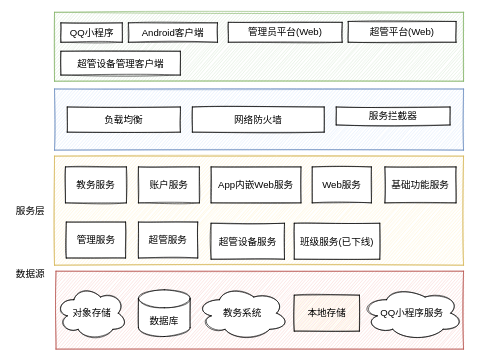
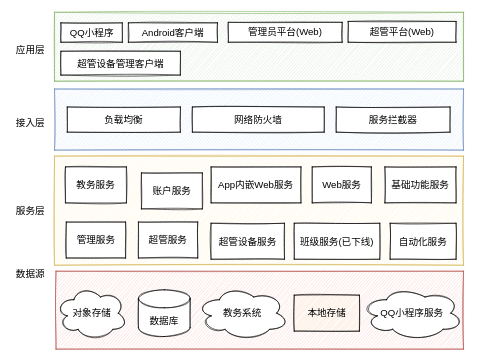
node "应用层": added
node "服务拦截器": size 114x18 -> 114x25
node "接入层": added
node "账户服务": moved (169, 185) -> (172, 191)
node "自动化服务": added
